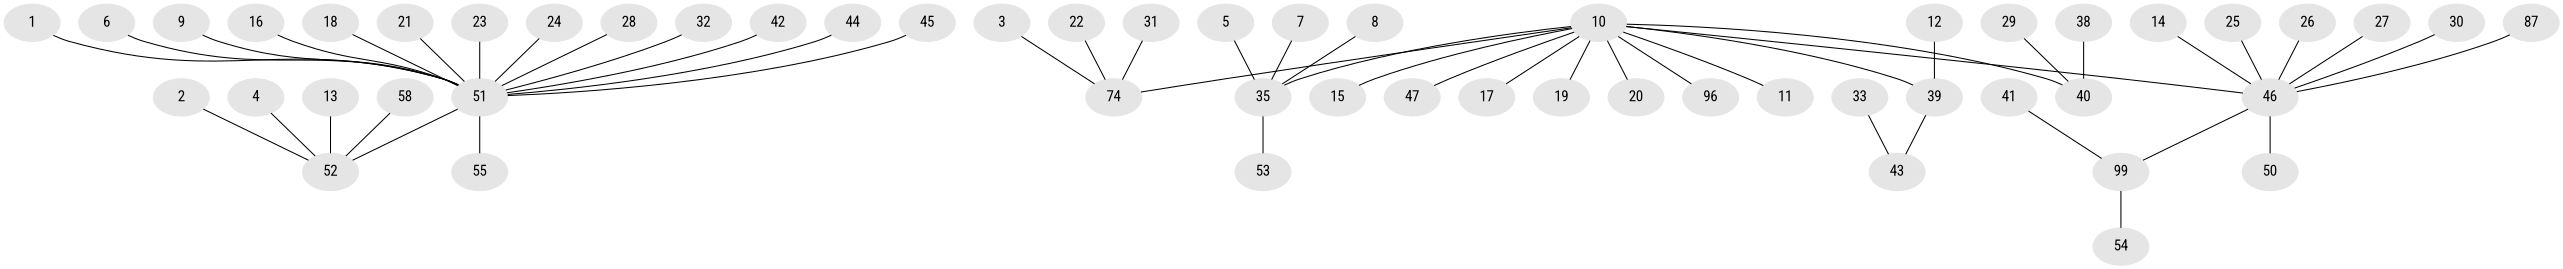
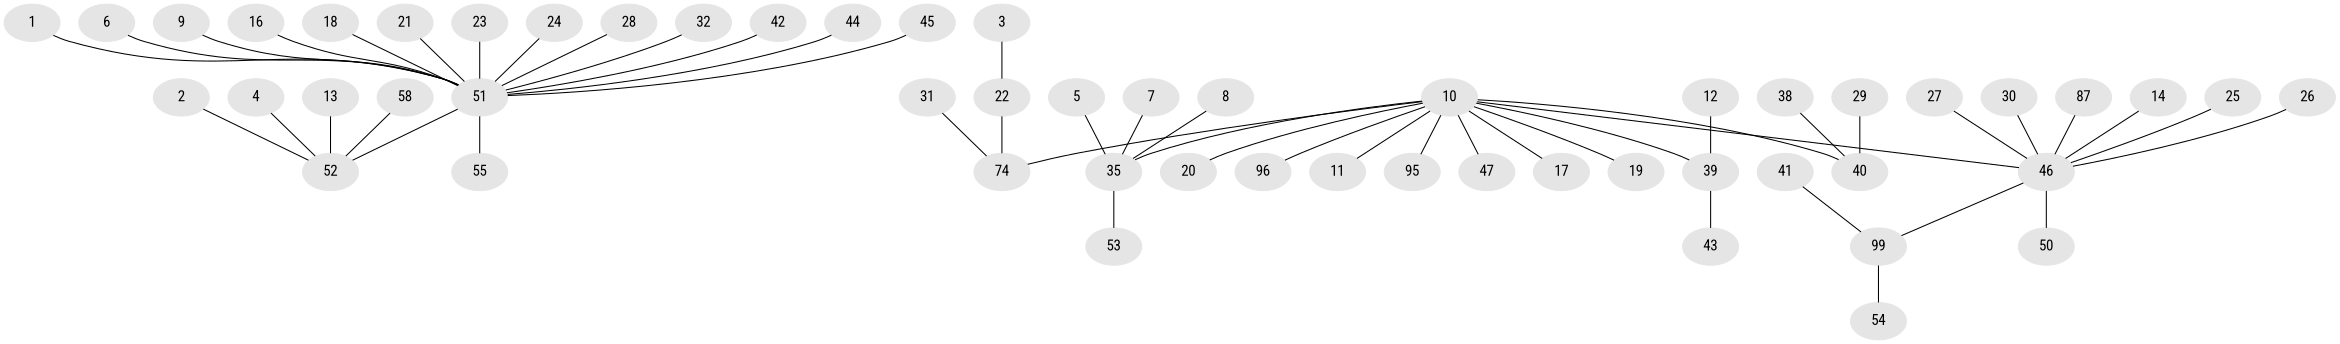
edge "3" -- "74": now "3" -- "22"
node "15": label "15" -> "95"
node "33": removed
